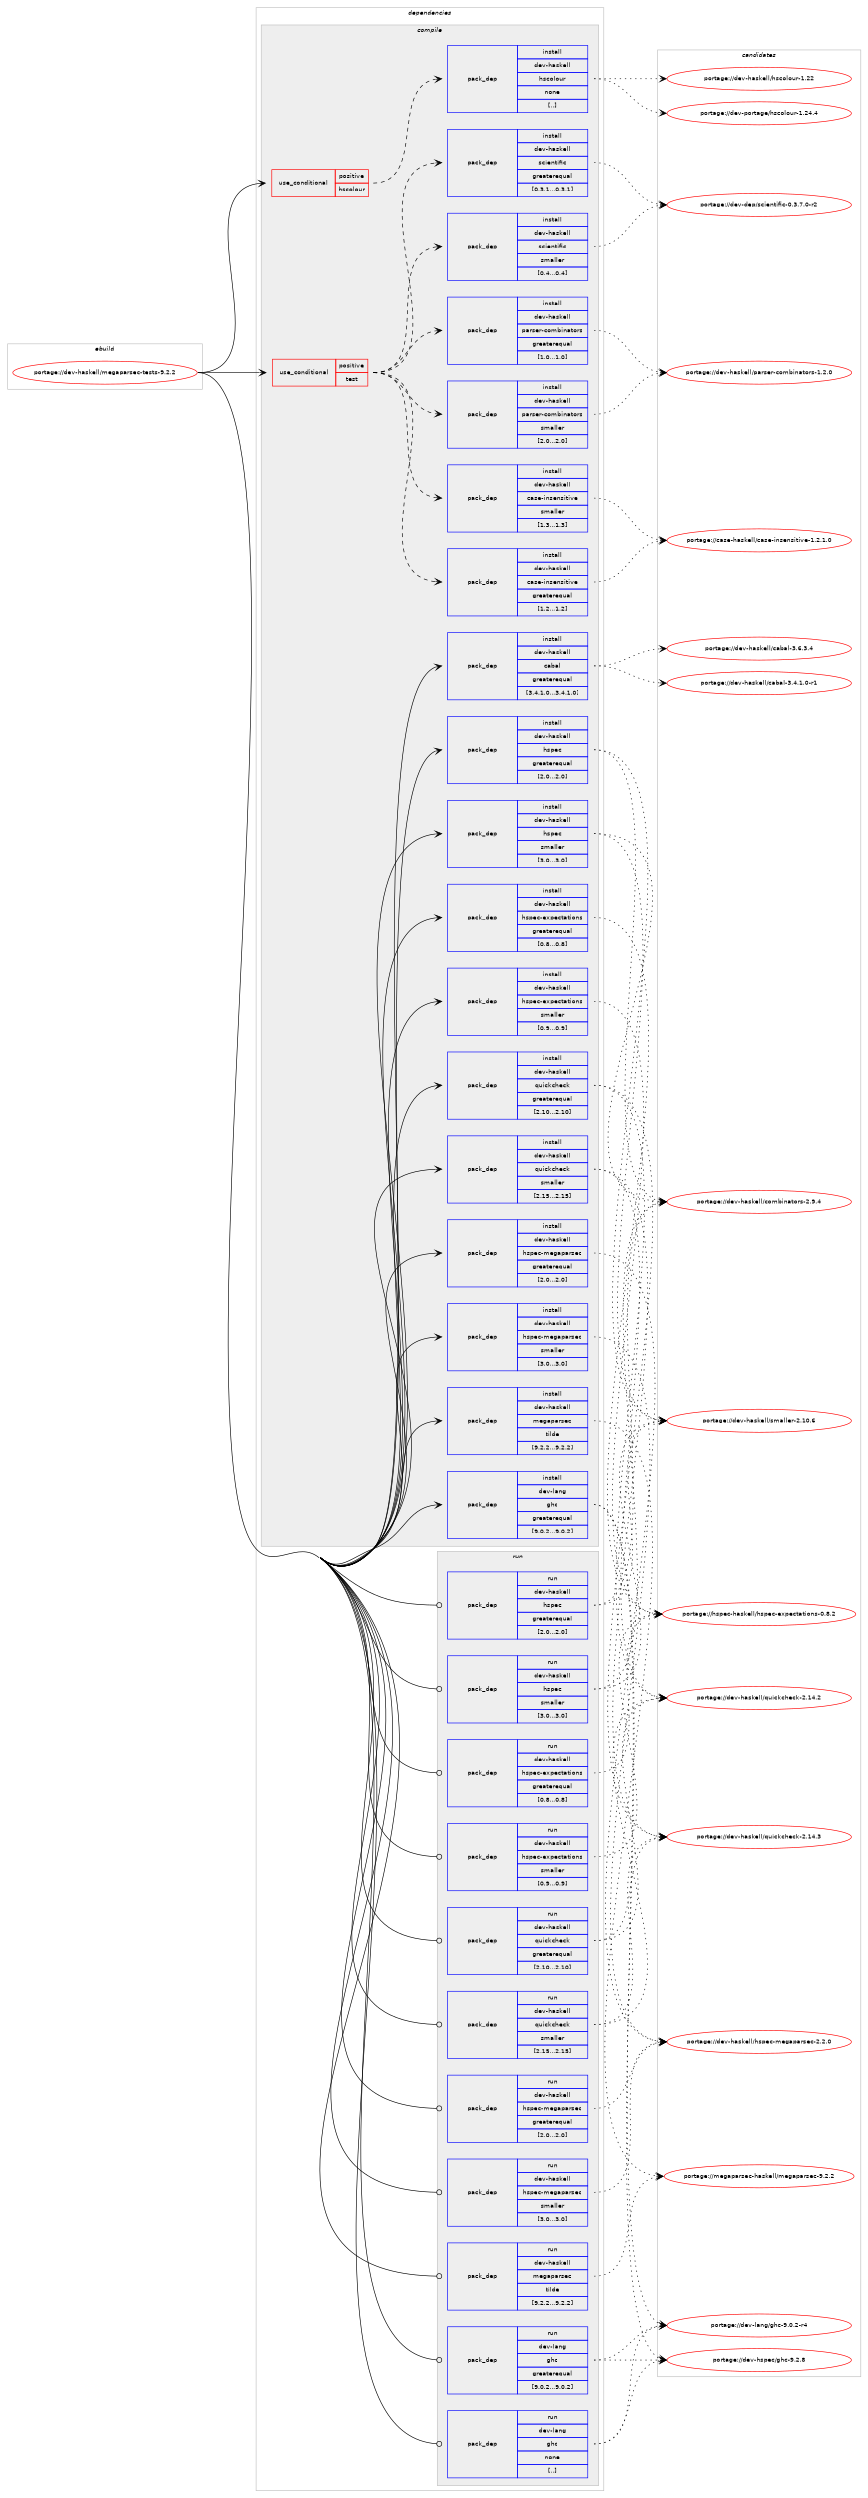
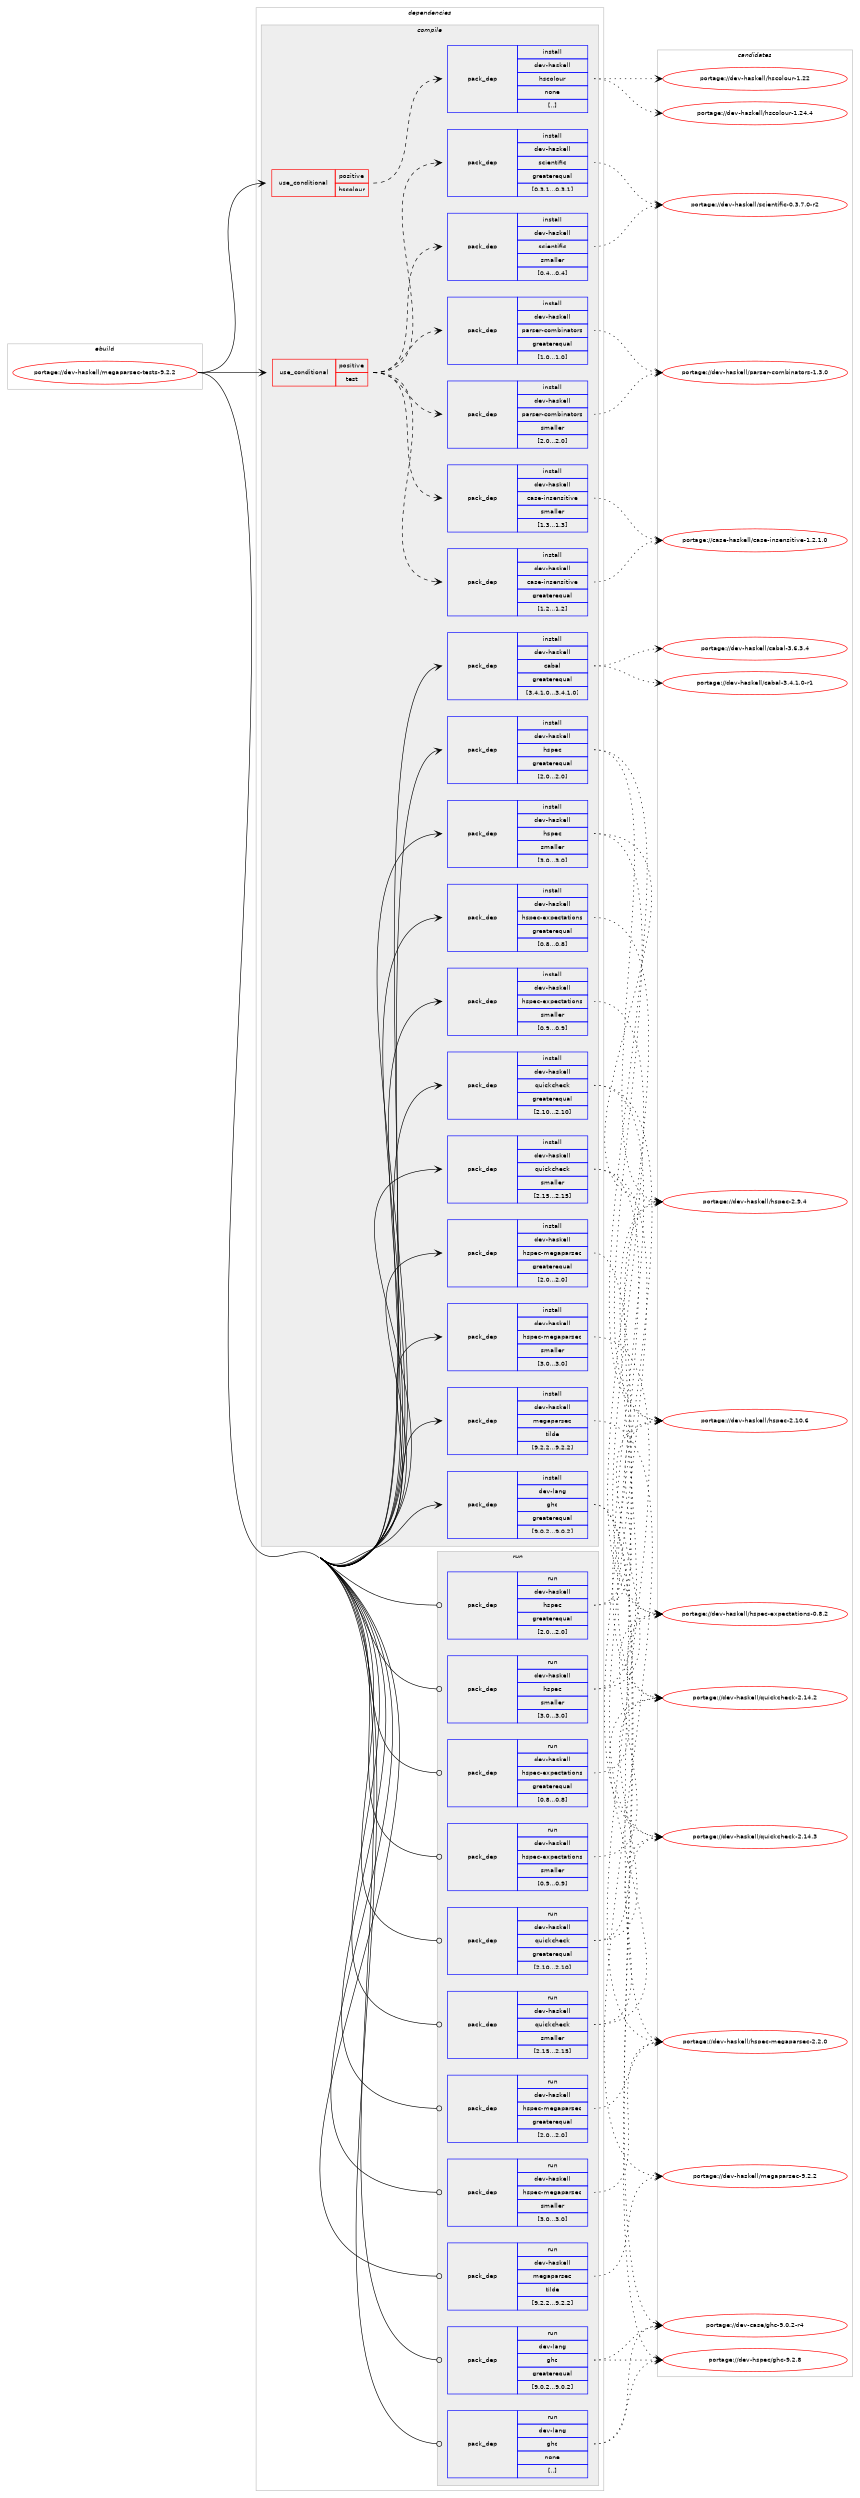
node "portage://dev-portage/hscolour-1.24.4": label "portage://dev-portage/hscolour-1.24.4" -> "portage://dev-haskell/hscolour-1.24.4"
node "portage://dev-dep/scientific-0.3.7.0-r2": label "portage://dev-dep/scientific-0.3.7.0-r2" -> "portage://dev-haskell/scientific-0.3.7.0-r2"
node "portage://dev-haskell/parser-combinators-1.2.0": label "portage://dev-haskell/parser-combinators-1.2.0" -> "portage://dev-haskell/parser-combinators-1.3.0"
node "portage://dev-haskell/combinators-2.9.4": label "portage://dev-haskell/combinators-2.9.4" -> "portage://dev-haskell/hspec-2.9.4"
node "portage://dev-haskell/smaller-2.10.6": label "portage://dev-haskell/smaller-2.10.6" -> "portage://dev-haskell/hspec-2.10.6"
node "portage://hspec-haskell/hspec-expectations-0.8.2": label "portage://hspec-haskell/hspec-expectations-0.8.2" -> "portage://dev-haskell/hspec-expectations-0.8.2"
node "portage://megaparsec-haskell/megaparsec-9.2.2": label "portage://megaparsec-haskell/megaparsec-9.2.2" -> "portage://dev-haskell/megaparsec-9.2.2"
node "portage://dev-lang/ghc-9.0.2-r4": label "portage://dev-lang/ghc-9.0.2-r4" -> "portage://dev-case/ghc-9.0.2-r4"
